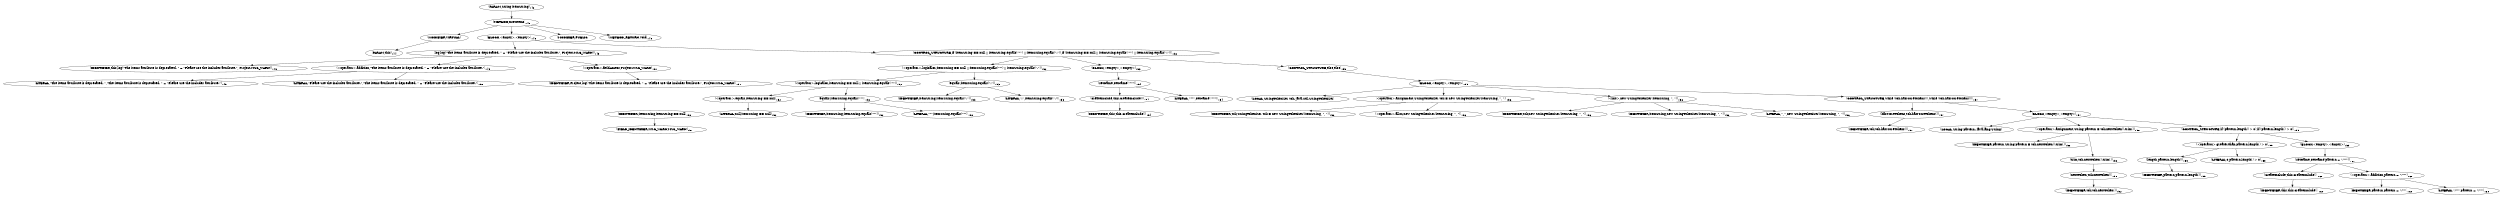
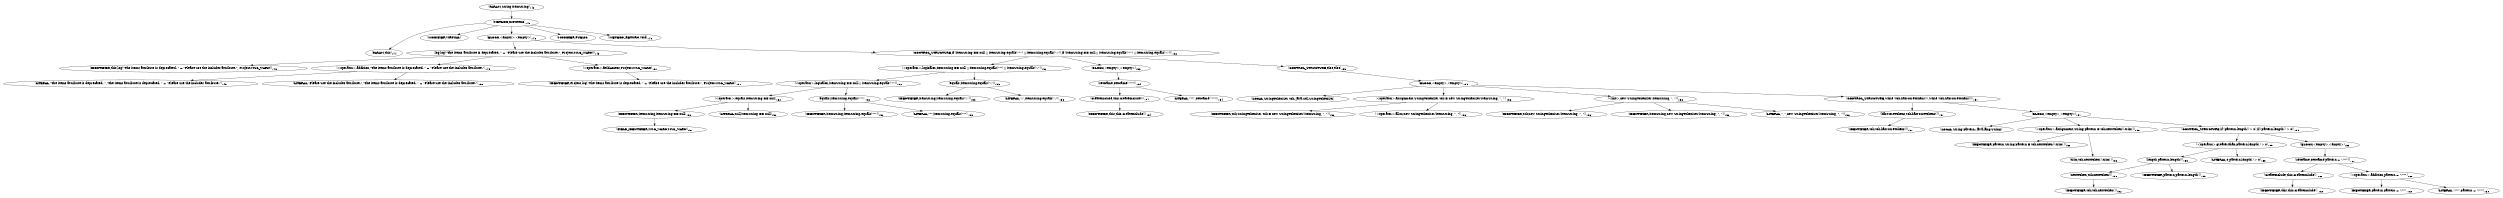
edge "(MODIFIER,VIRTUAL)" -> "(PARAM,this)": now "(METHOD,XsetItems)" -> "(PARAM,this)"
edge "(<operator>.equals,itemString == null)" -> "(IDENTIFIER,itemString,itemString == null)": added
edge "(trim,tok.nextToken().trim())" -> "(nextToken,tok.nextToken())": now "(length,pattern.length())" -> "(nextToken,tok.nextToken())"
